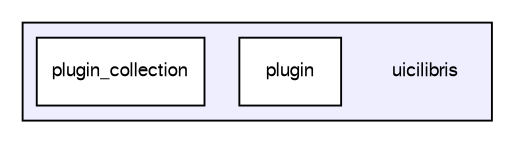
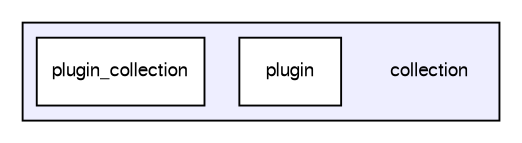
node "uicilibris": label "uicilibris" -> "collection"
